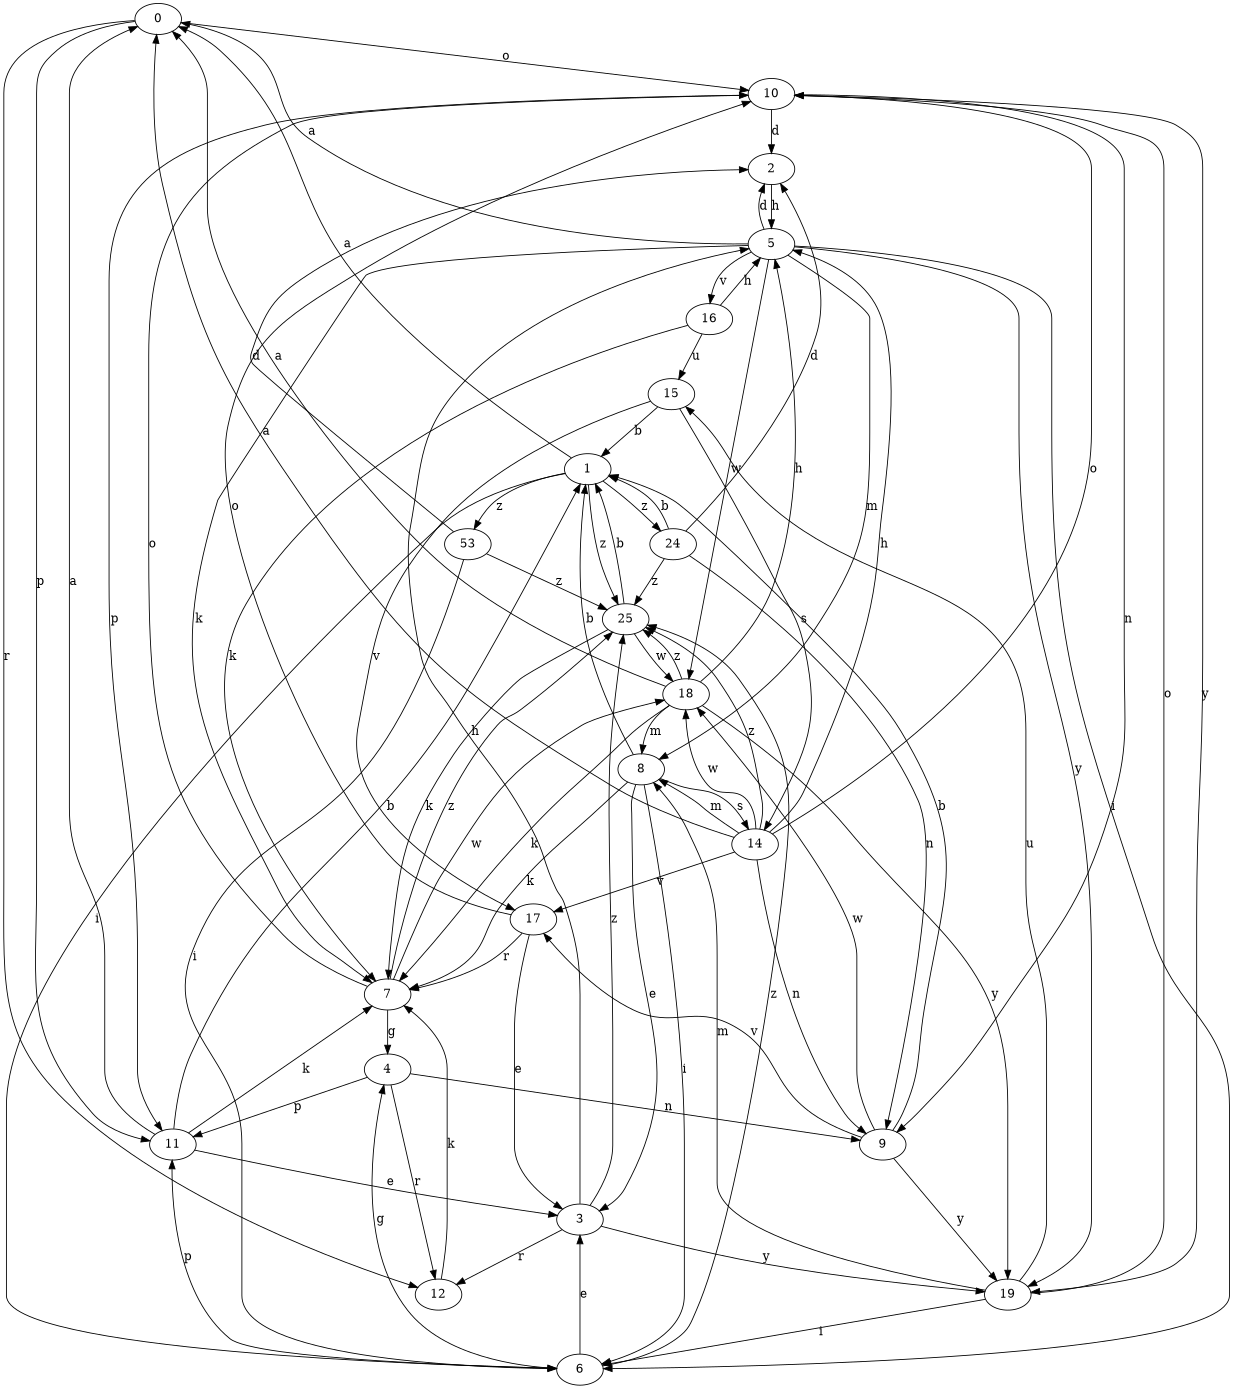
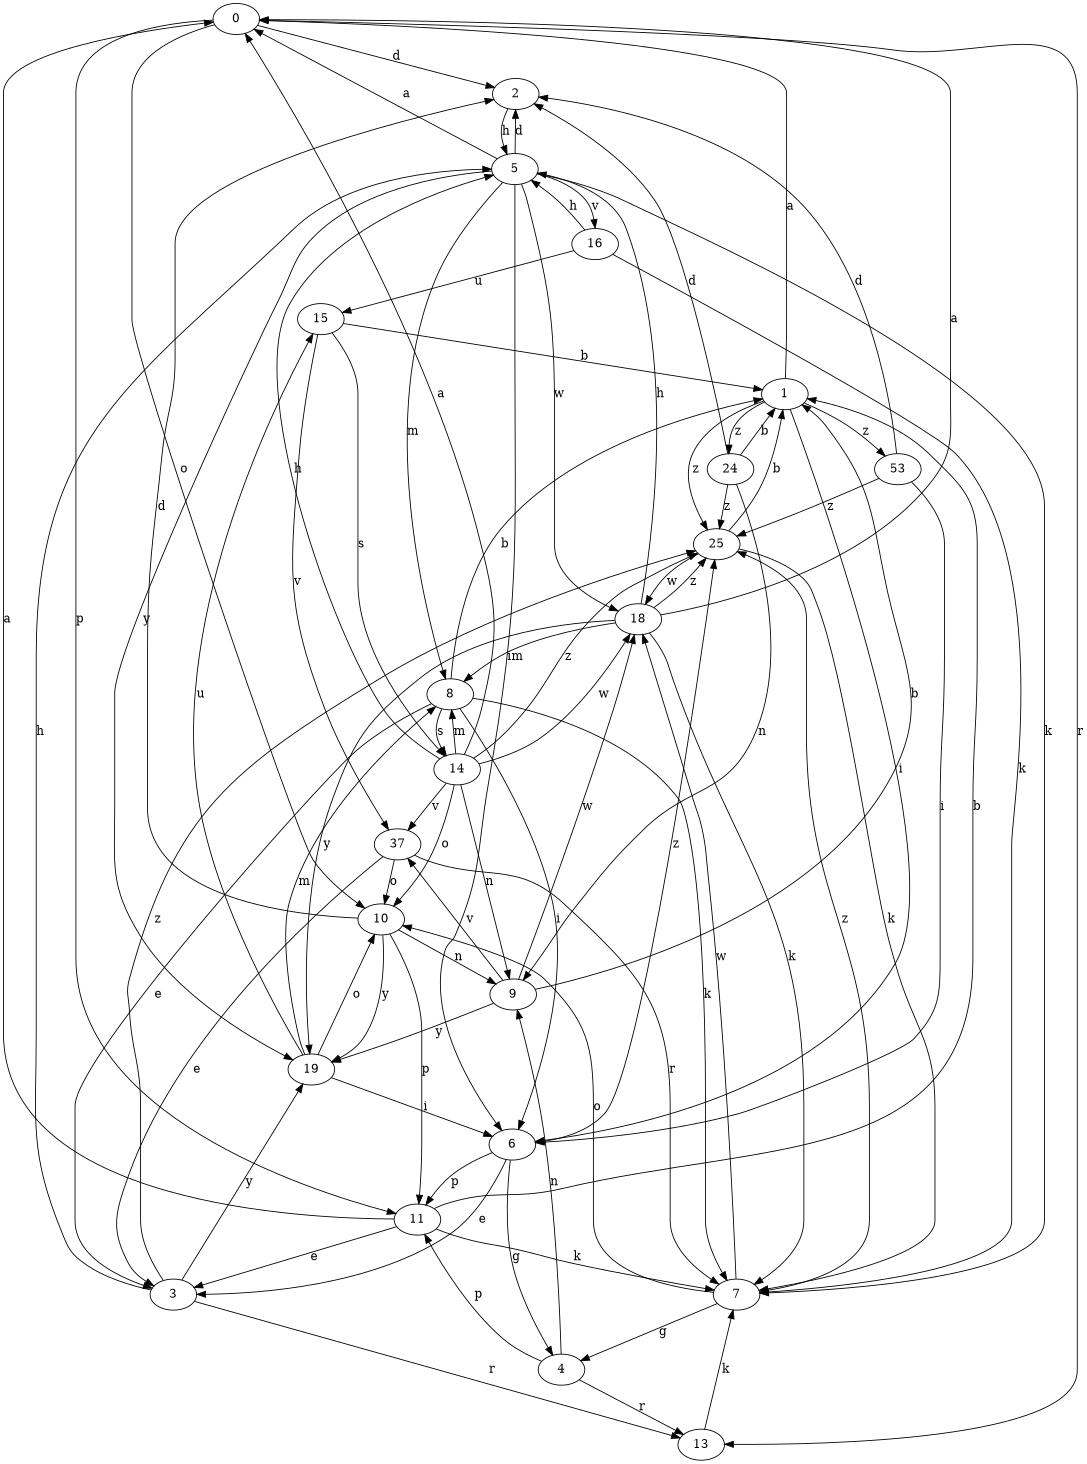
edge "0" -> "2": added, label "d"
node "17": label "17" -> "37"
node "12": label "12" -> "13"
